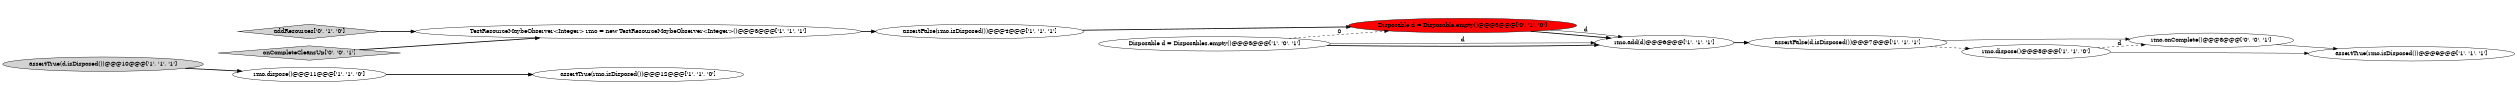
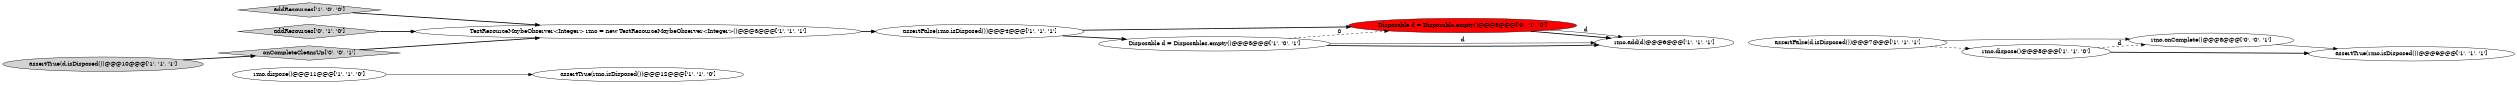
node "addResources['1', '0', '0']": added
edge "assertFalse(rmo.isDisposed())@@@4@@@['1', '1', '1']" -> "Disposable d = Disposables.empty()@@@5@@@['1', '0', '1']": added
edge "rmo.add(d)@@@6@@@['1', '1', '1']" -> "assertFalse(d.isDisposed())@@@7@@@['1', '1', '1']": removed
edge "rmo.dispose()@@@8@@@['1', '1', '0']" -> "assertTrue(rmo.isDisposed())@@@9@@@['1', '1', '1']": style solid -> bold
edge "assertTrue(d.isDisposed())@@@10@@@['1', '1', '1']" -> "rmo.dispose()@@@11@@@['1', '1', '0']": now "assertTrue(d.isDisposed())@@@10@@@['1', '1', '1']" -> "onCompleteCleansUp['0', '0', '1']"
edge "rmo.dispose()@@@11@@@['1', '1', '0']" -> "assertTrue(rmo.isDisposed())@@@12@@@['1', '1', '0']": style bold -> solid
